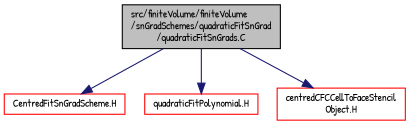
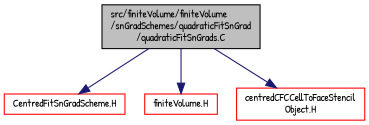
node "quadraticFitPolynomial.H": label "quadraticFitPolynomial.H" -> "finiteVolume.H"
